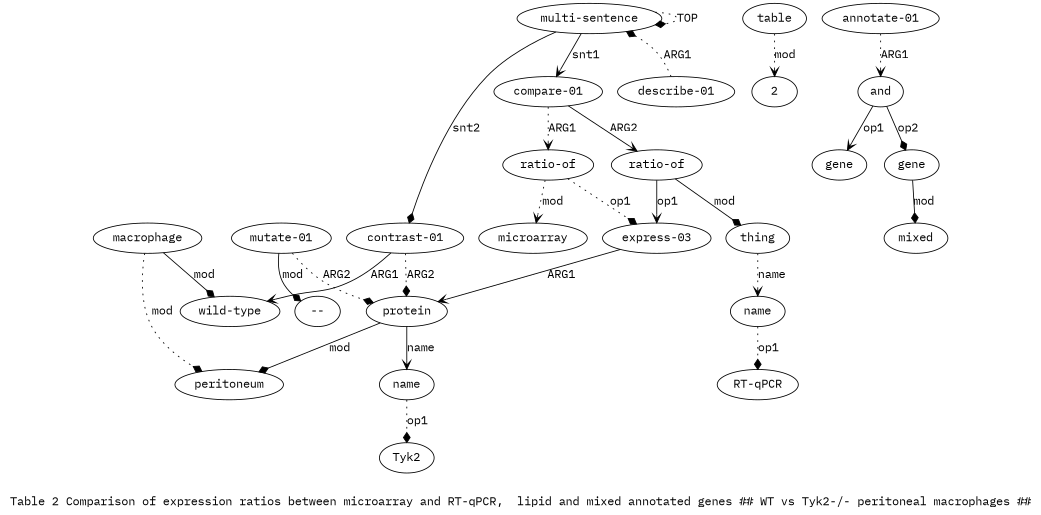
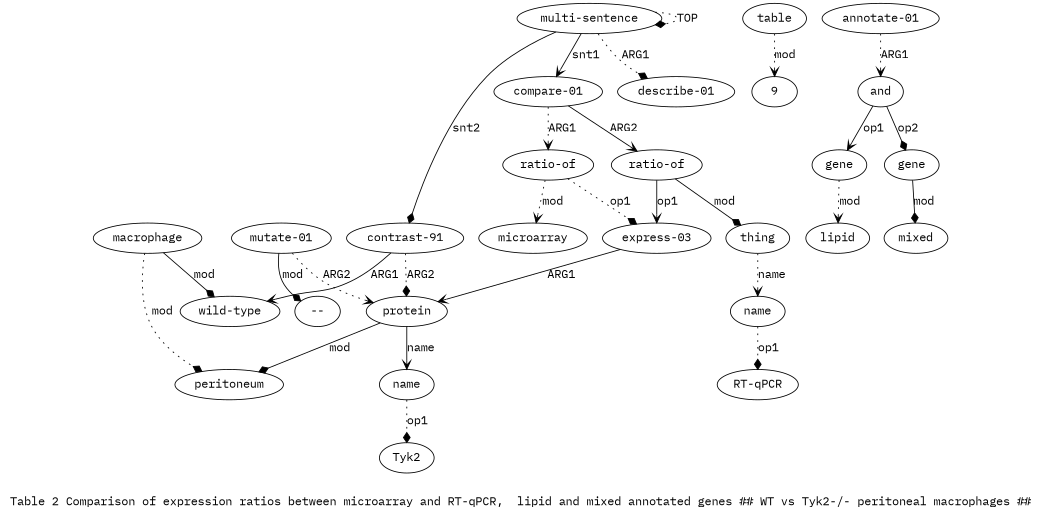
edge "describe-01" -> "multi-sentence": reversed
node "2": label "2" -> "9"
node "contrast-01": label "contrast-01" -> "contrast-91"
node "lipid": added
edge "mutate-01" -> "protein": arrowhead diamond -> vee
